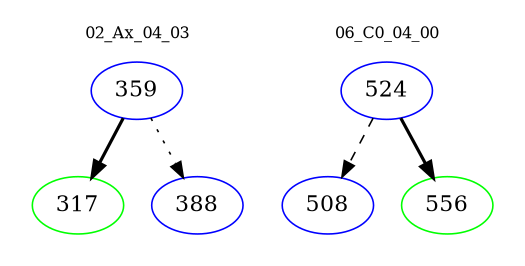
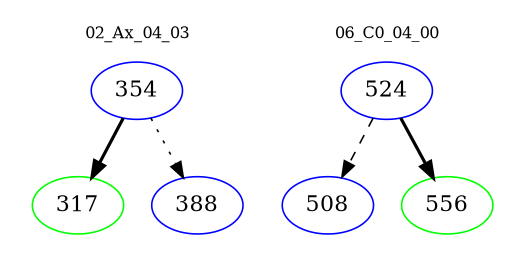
node "359": label "359" -> "354"
